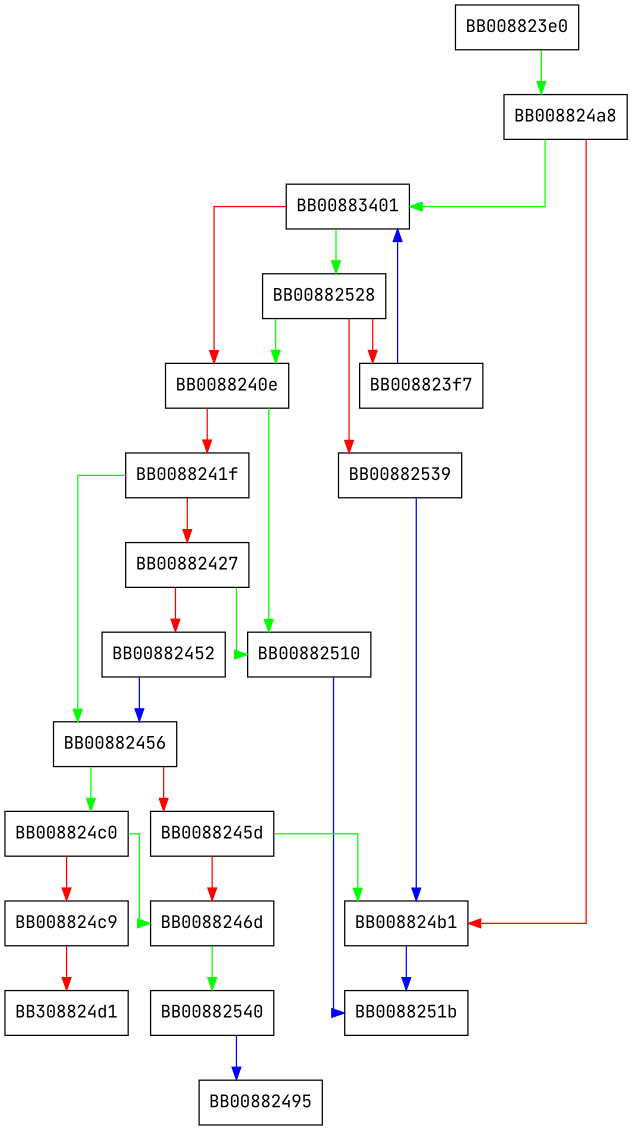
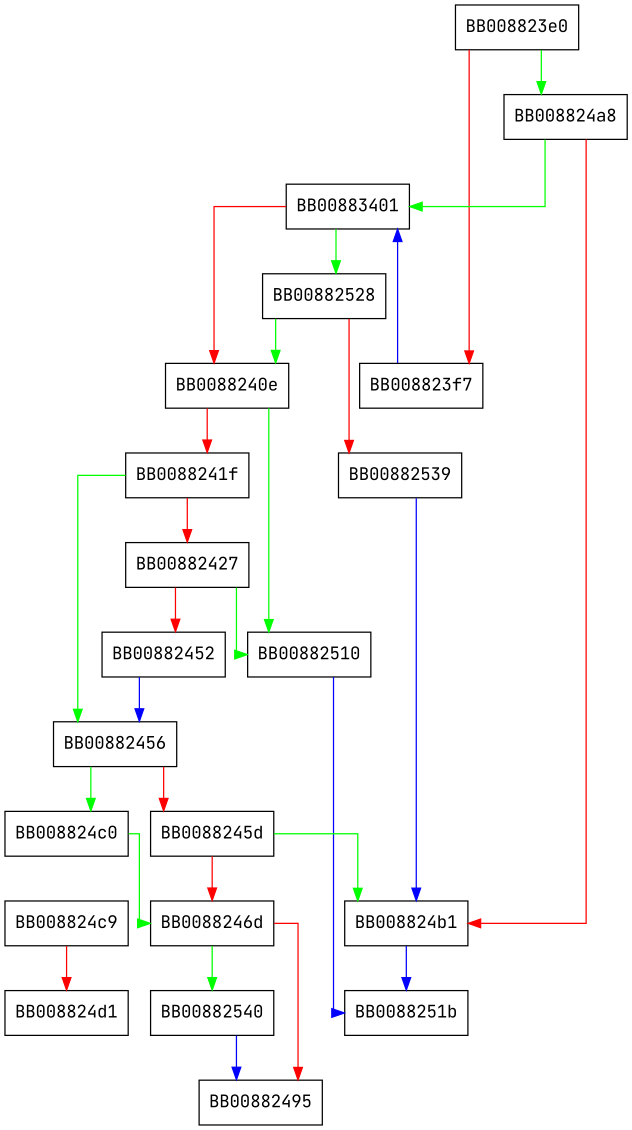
edge "BB00882528" -> "BB008823f7": now "BB008823e0" -> "BB008823f7"
edge "BB008824c0" -> "BB008824c9": removed
edge "BB0088246d" -> "BB00882495": added
node "BB308824d1": label "BB308824d1" -> "BB008824d1"
